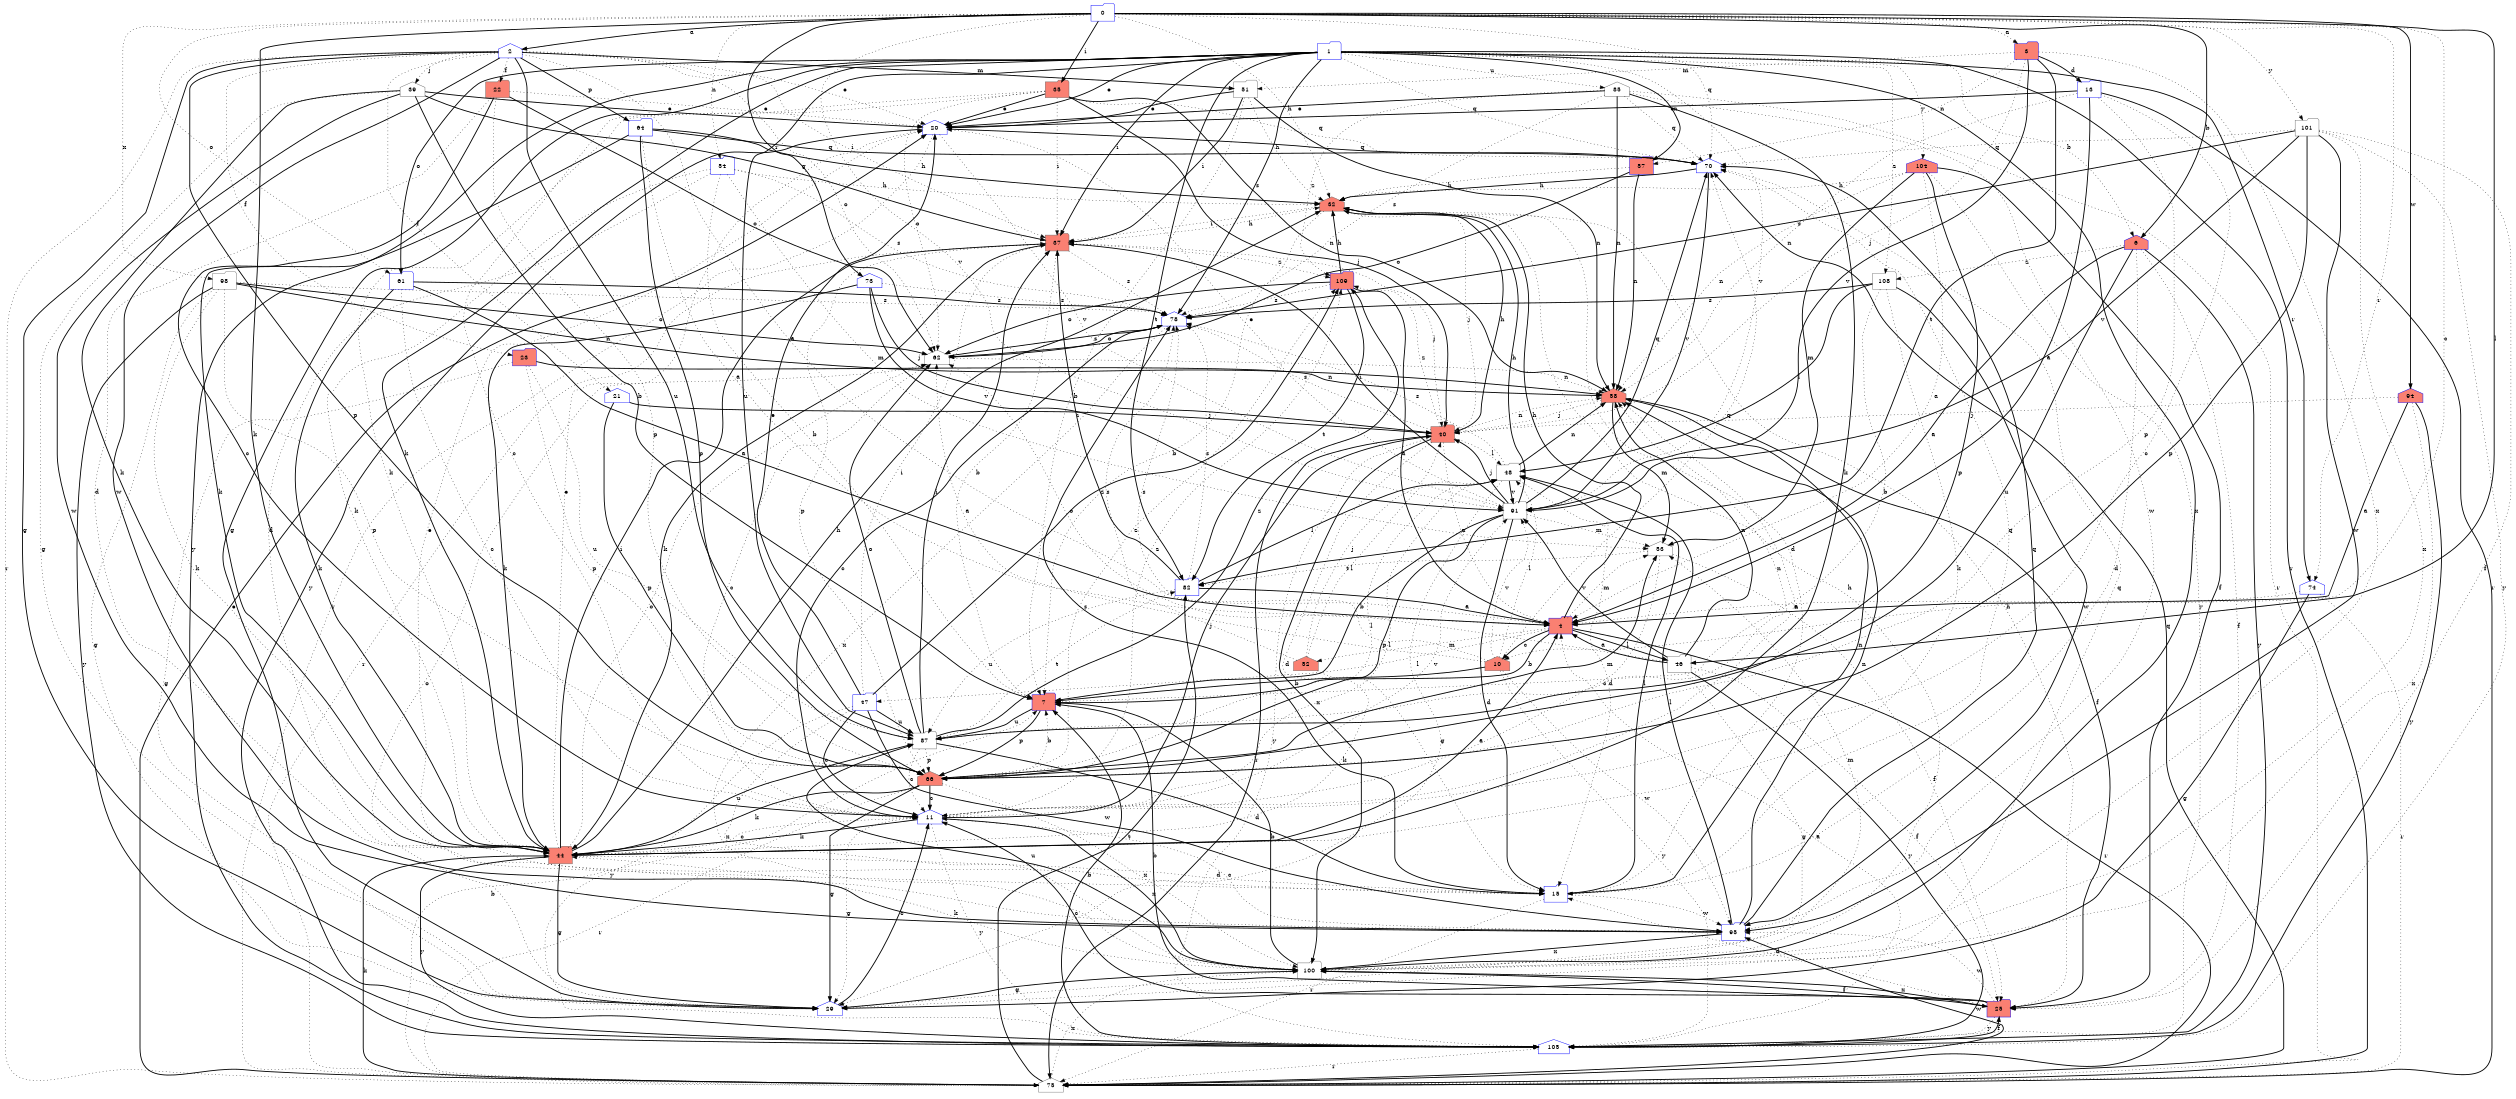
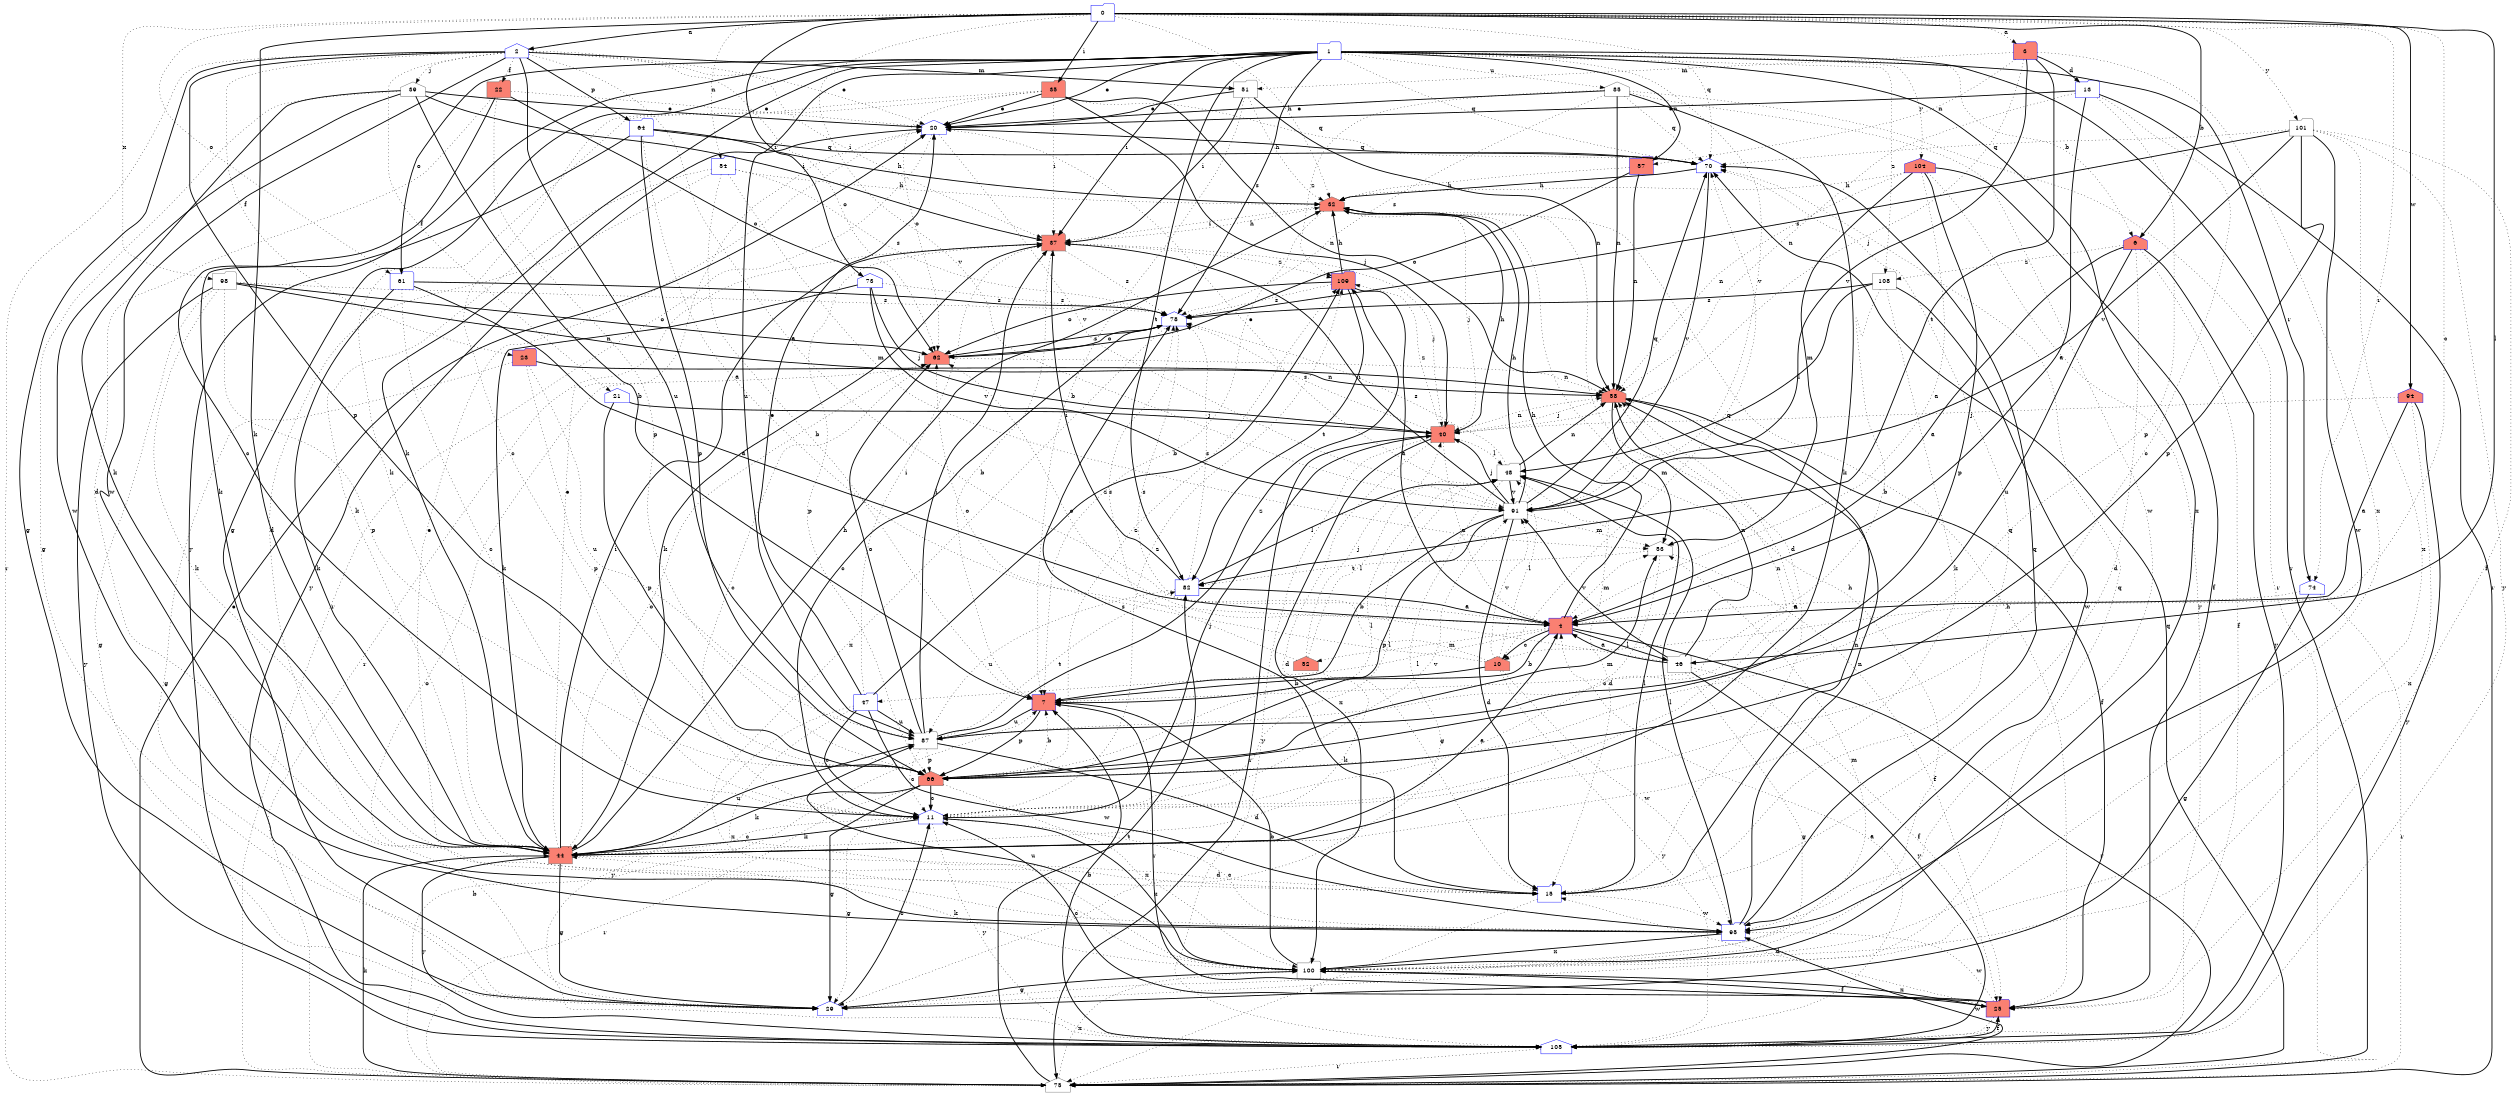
edge "39" -> "37": label "g" -> "i"
node "62": fillcolor white -> salmon
edge "10" -> "62": label "a" -> "o"
edge "25" -> "7": label "b" -> "r"
